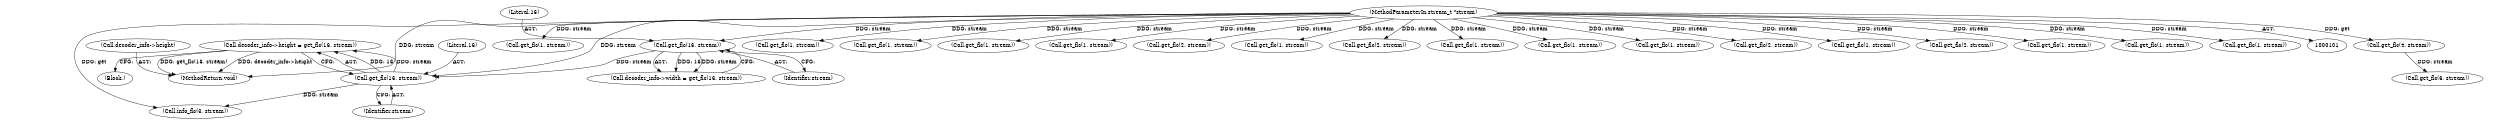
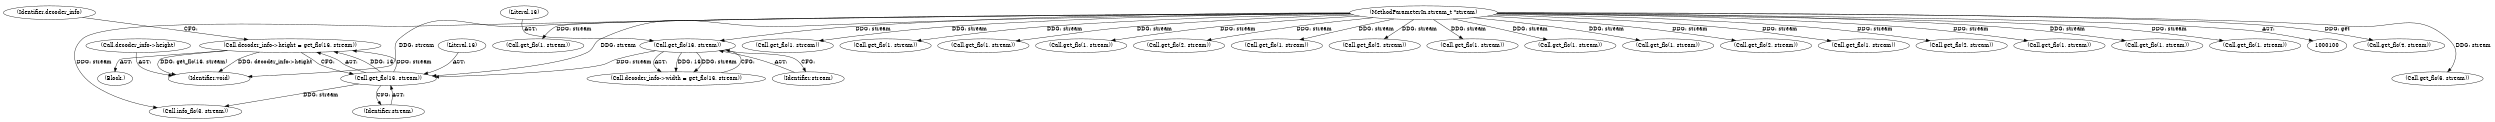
node "(Identifier,decoder_info)": added
node "1000101": label "1000101" -> "1000100"
edge "(MethodParameterIn,stream_t *stream)" -> "(Call,info_flc(3, stream))": label "DDG: get" -> "DDG: stream"
edge "(Call,decoder_info->height = get_flc(16, stream))" -> "(Block,)": label "CFG: " -> "AST: "
edge "(Call,get_flc(4, stream))" -> "(Call,get_flc(6, stream))": now "(MethodParameterIn,stream_t *stream)" -> "(Call,get_flc(6, stream))"
node "(MethodReturn,void)": label "(MethodReturn,void)" -> "(Identifier,void)"
